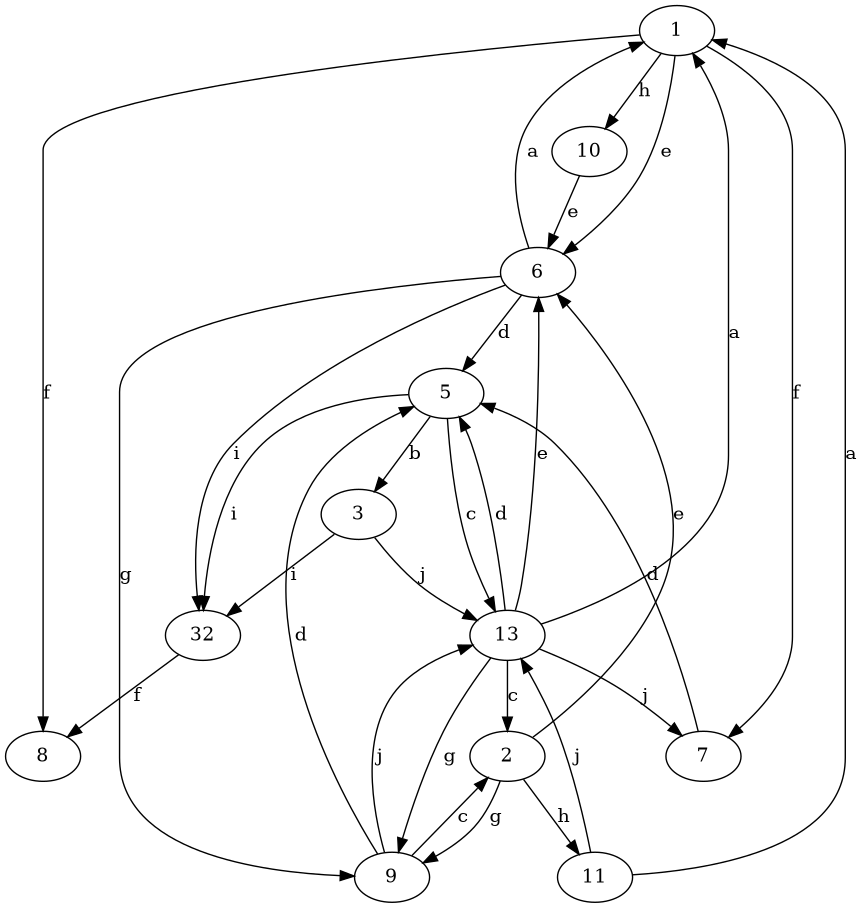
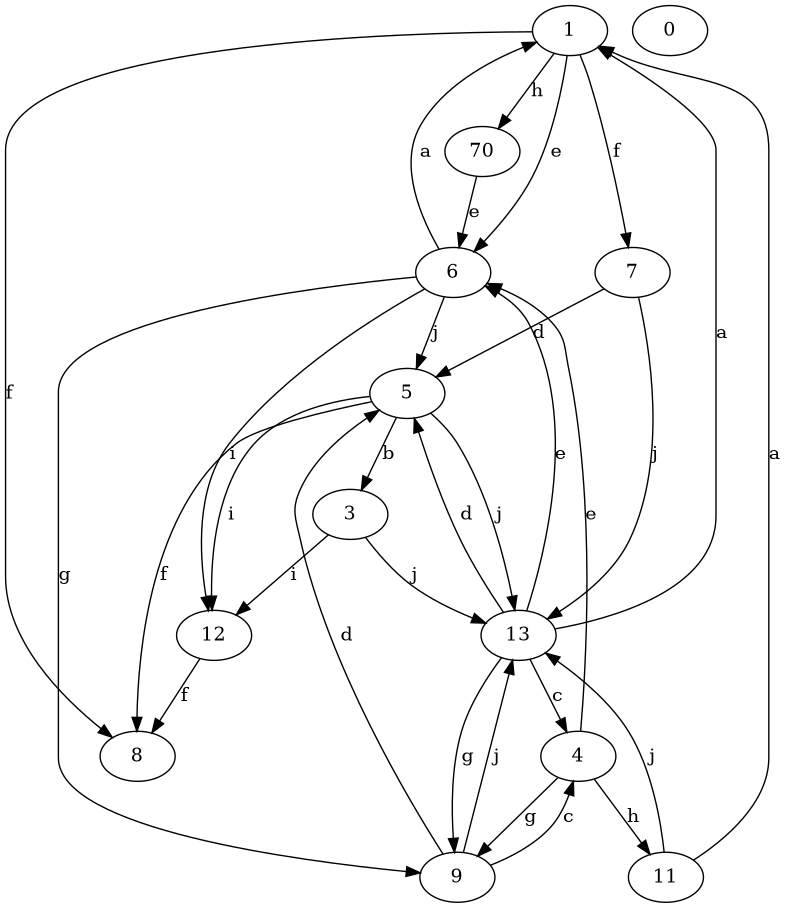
node "0": added
node "10": label "10" -> "70"
edge "6" -> "5": label "d" -> "j"
edge "5" -> "8": added, label "f"
edge "5" -> "13": label "c" -> "j"
node "32": label "32" -> "12"
edge "13" -> "7": reversed
node "2": label "2" -> "4"
